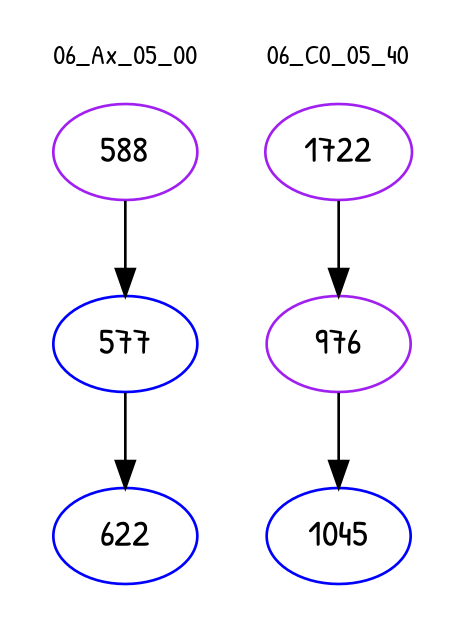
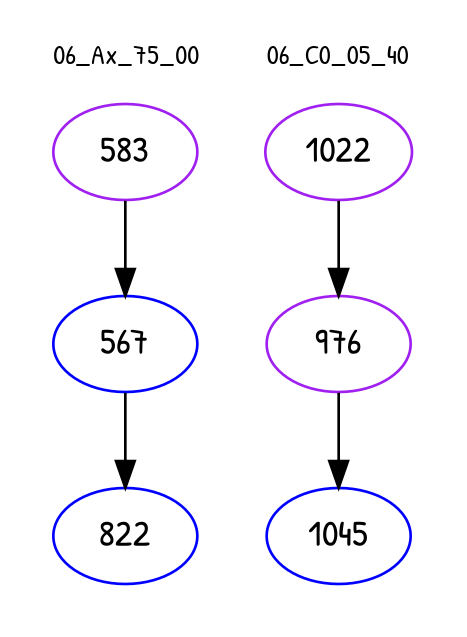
cluster "06_Ax_05_00": label "06_Ax_05_00" -> "06_Ax_75_00"
node "588": label "588" -> "583"
node "1722": label "1722" -> "1022"
node "577": label "577" -> "567"
node "622": label "622" -> "822"
